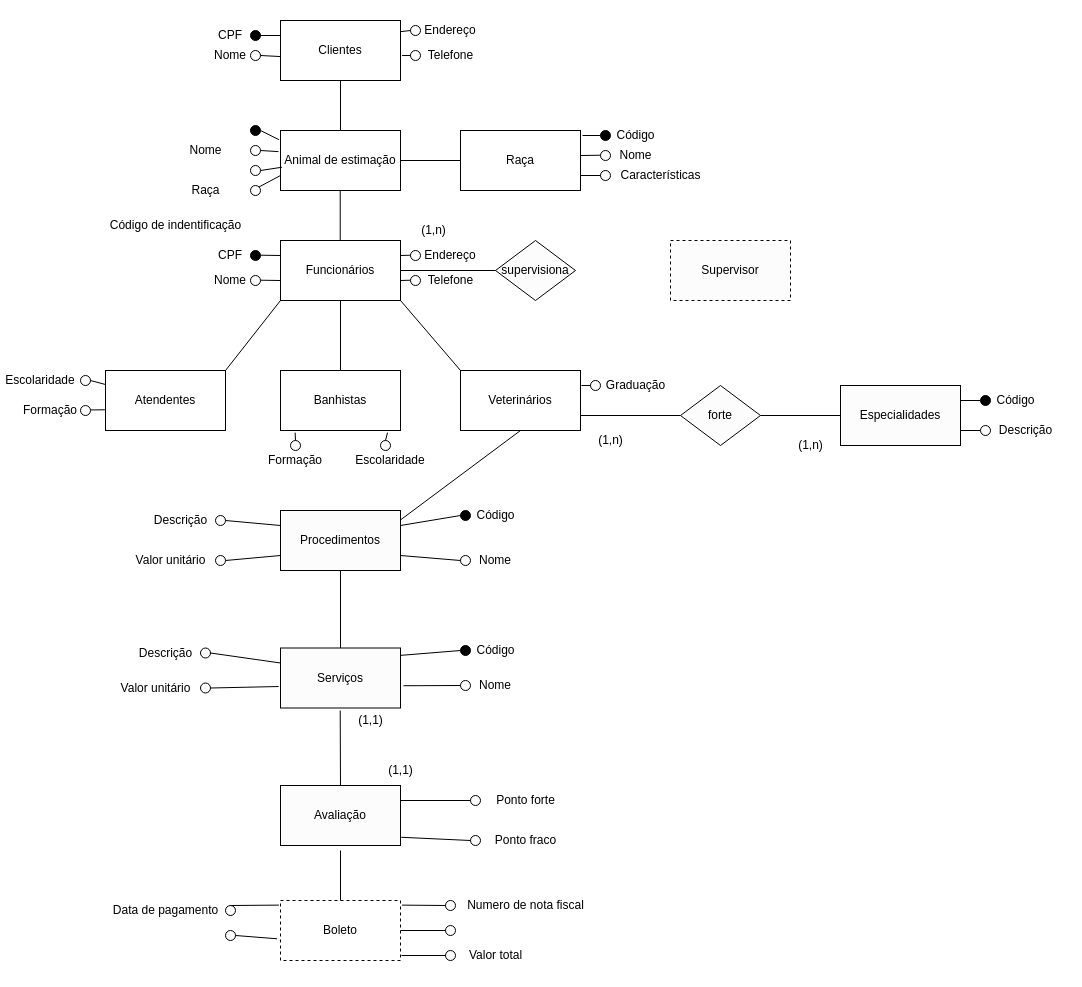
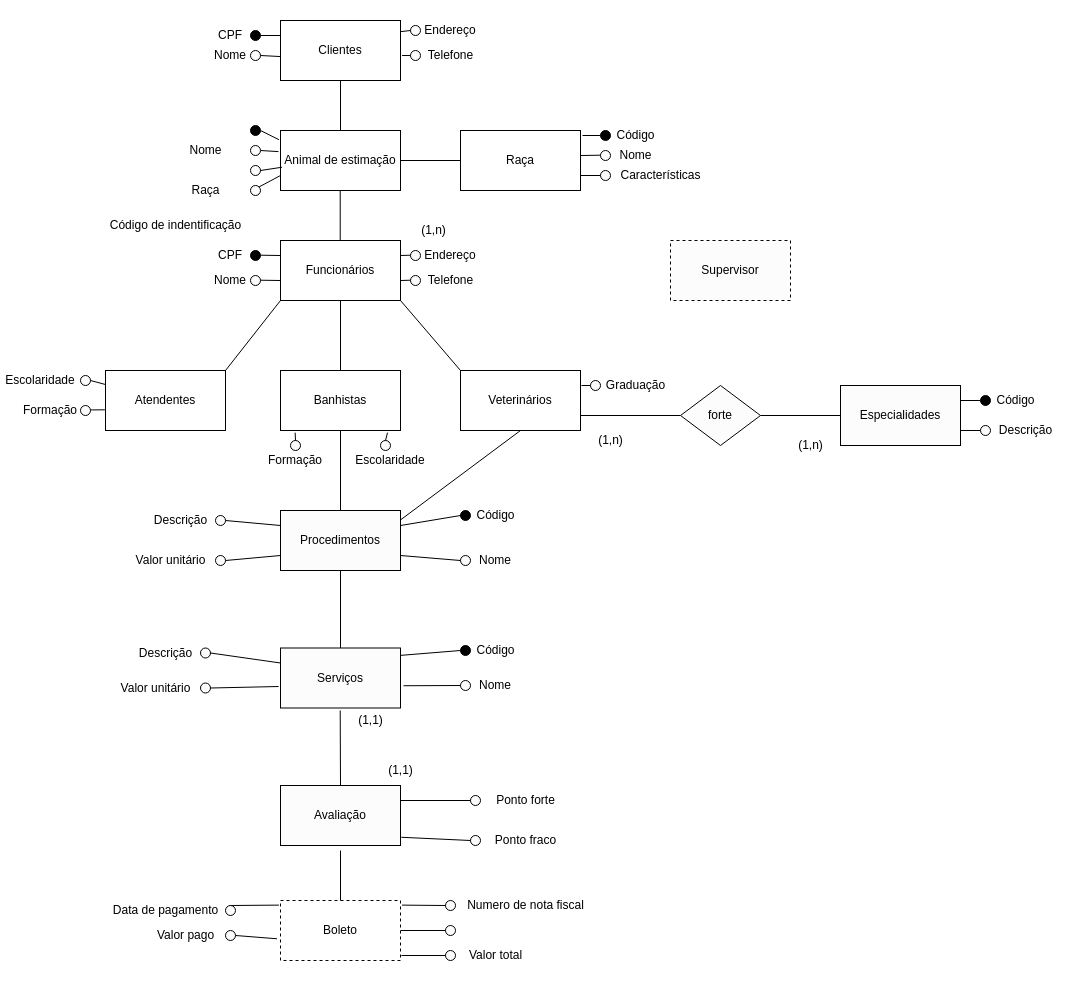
edge "Funcionários" -- "supervisiona": removed
node "supervisiona": removed
edge "Banhistas" -- "Procedimentos": added
node "Valor pago": added
